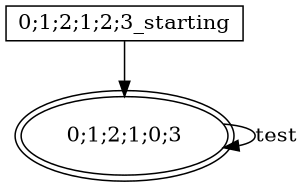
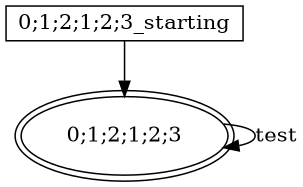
node "0;1;2;1;0;3": label "0;1;2;1;0;3" -> "0;1;2;1;2;3"
